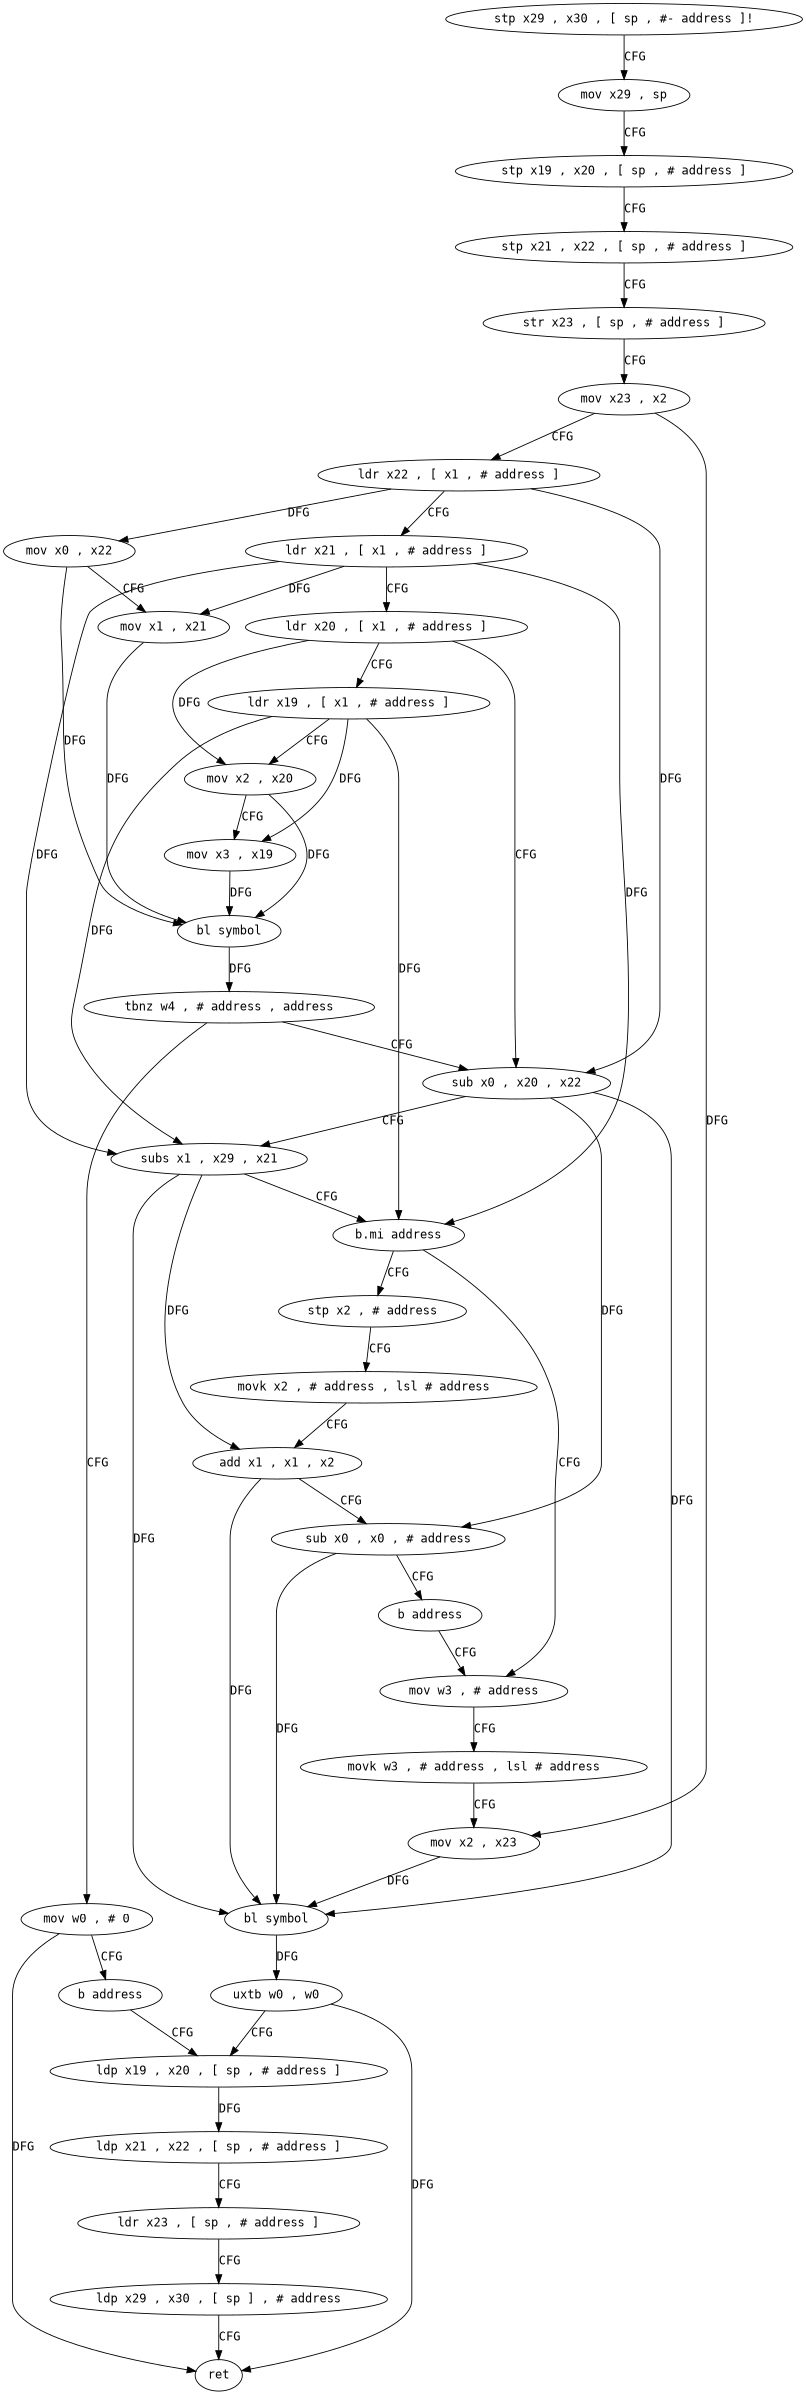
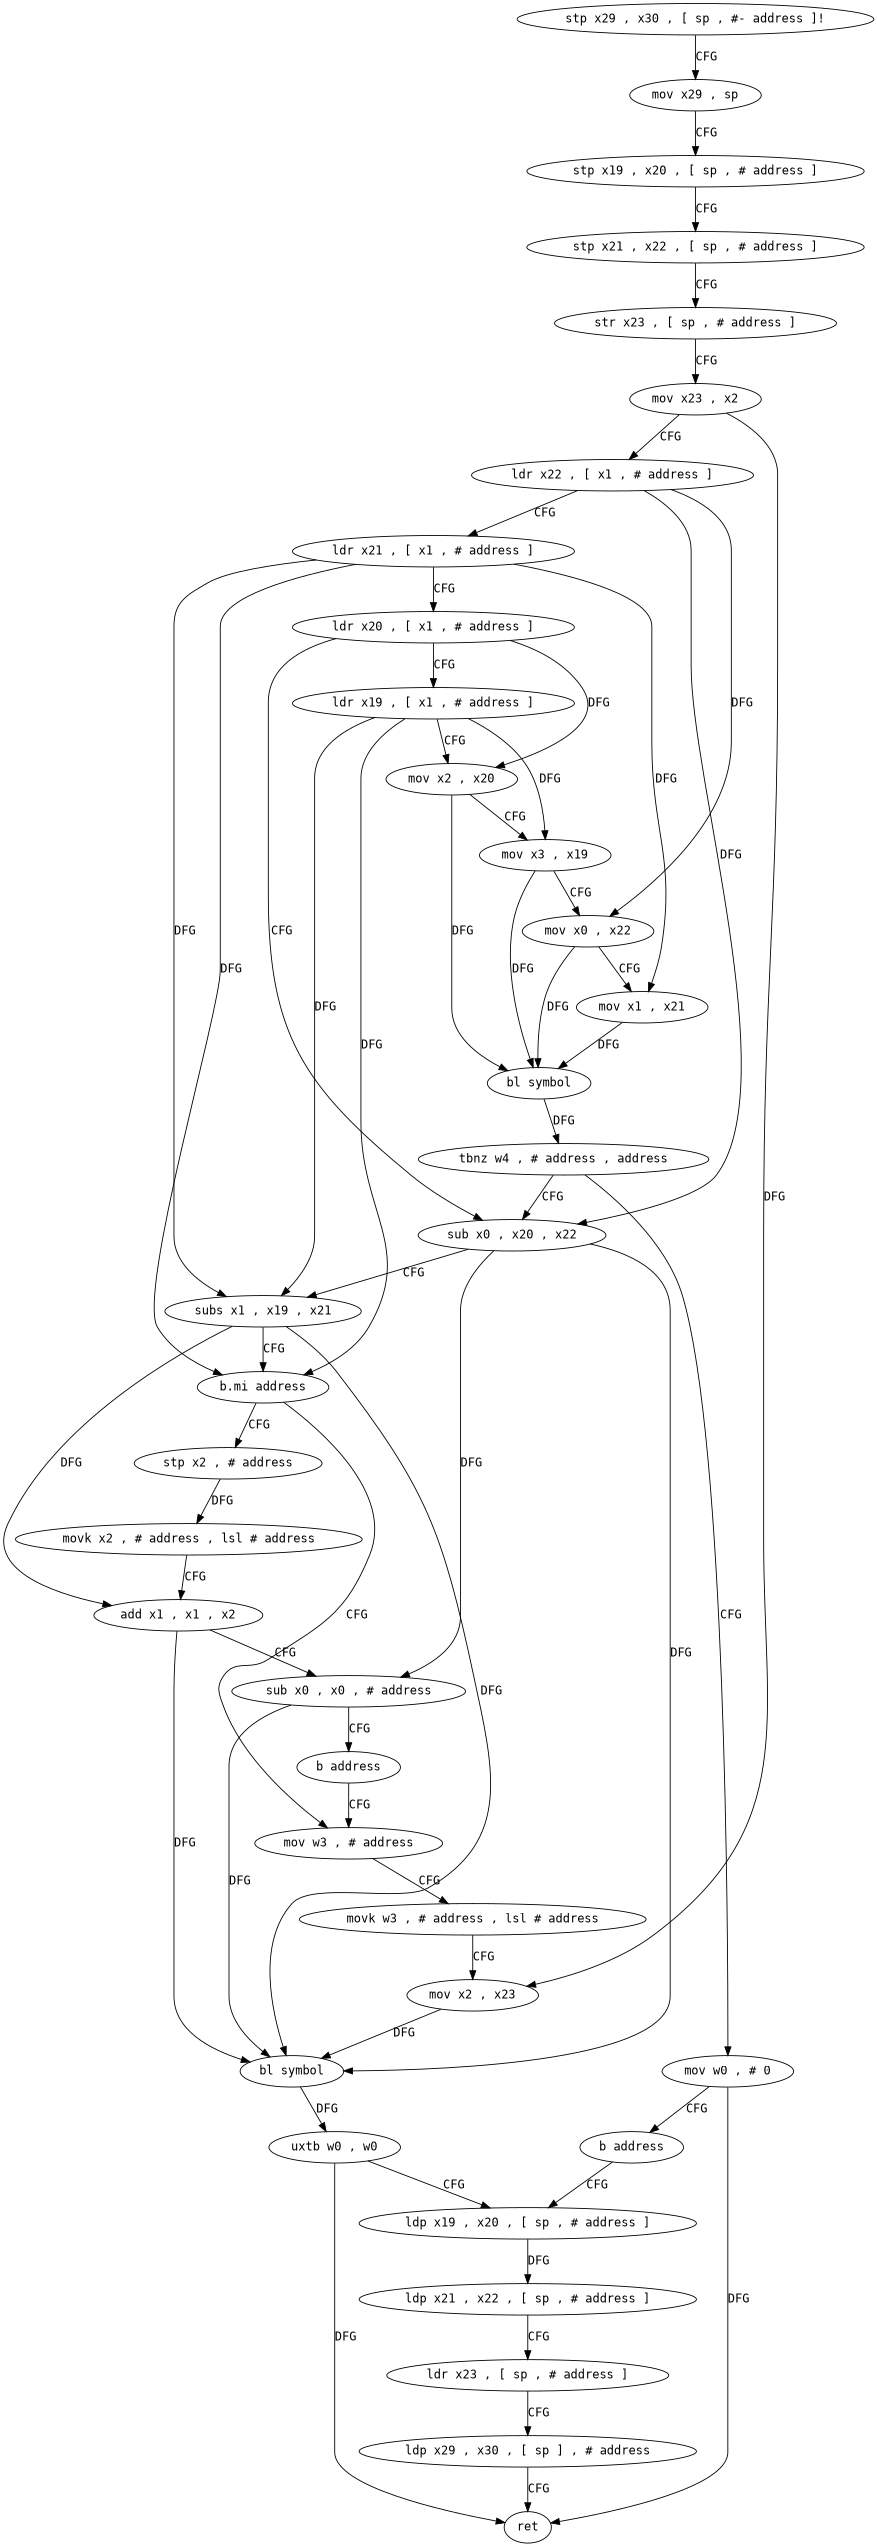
edge "mov x3 , x19" -> "mov x0 , x22": added, label "CFG"
node "subs x1 , x29 , x21": label "subs x1 , x29 , x21" -> "subs x1 , x19 , x21"
edge "stp x2 , # address" -> "movk x2 , # address , lsl # address": label "CFG" -> "DFG"
